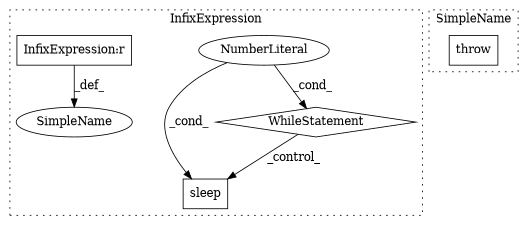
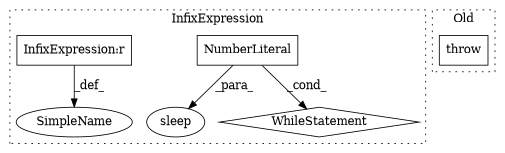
cluster "SimpleName": label "SimpleName" -> "Old"
node "NumberLiteral": shape ellipse -> box
edge "NumberLiteral" -> "sleep": label "_cond_" -> "_para_"
edge "WhileStatement" -> "sleep": removed, label "_control_"
node "sleep": shape box -> ellipse
